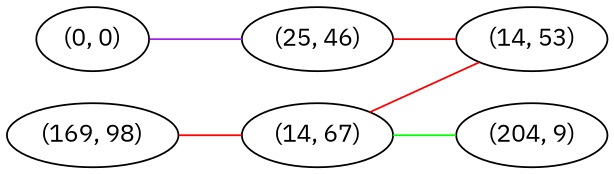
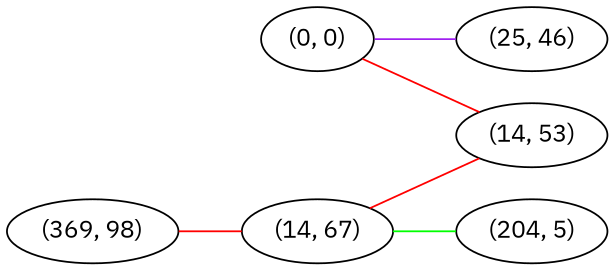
edge "(25, 46)" -- "(14, 53)": now "(0, 0)" -- "(14, 53)"
node "(169, 98)": label "(169, 98)" -> "(369, 98)"
node "(204, 9)": label "(204, 9)" -> "(204, 5)"
